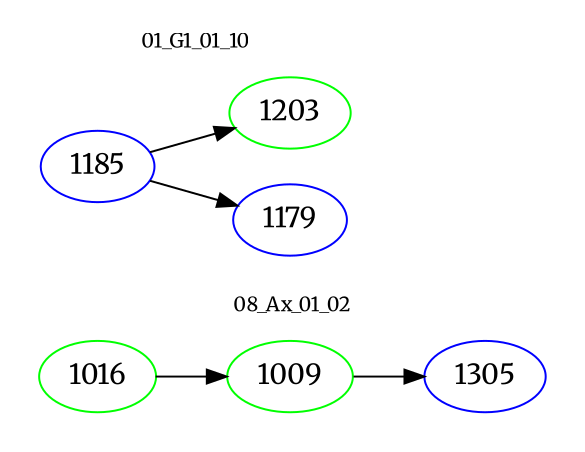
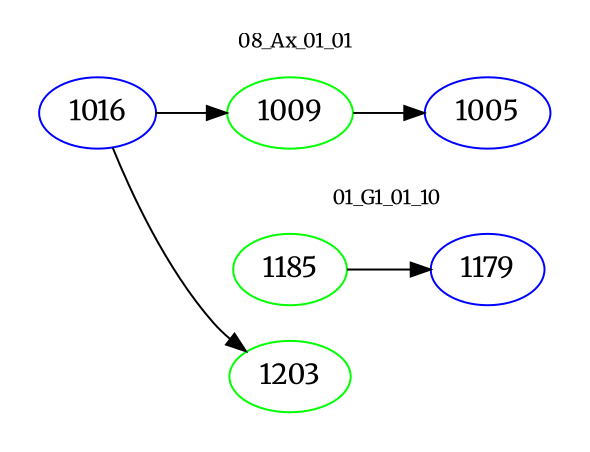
edge "1185" -> "1203": now "1016" -> "1203"
node "1185": color blue -> green
cluster "08_Ax_01_02": label "08_Ax_01_02" -> "08_Ax_01_01"
node "1016": color green -> blue
node "1305": label "1305" -> "1005"
